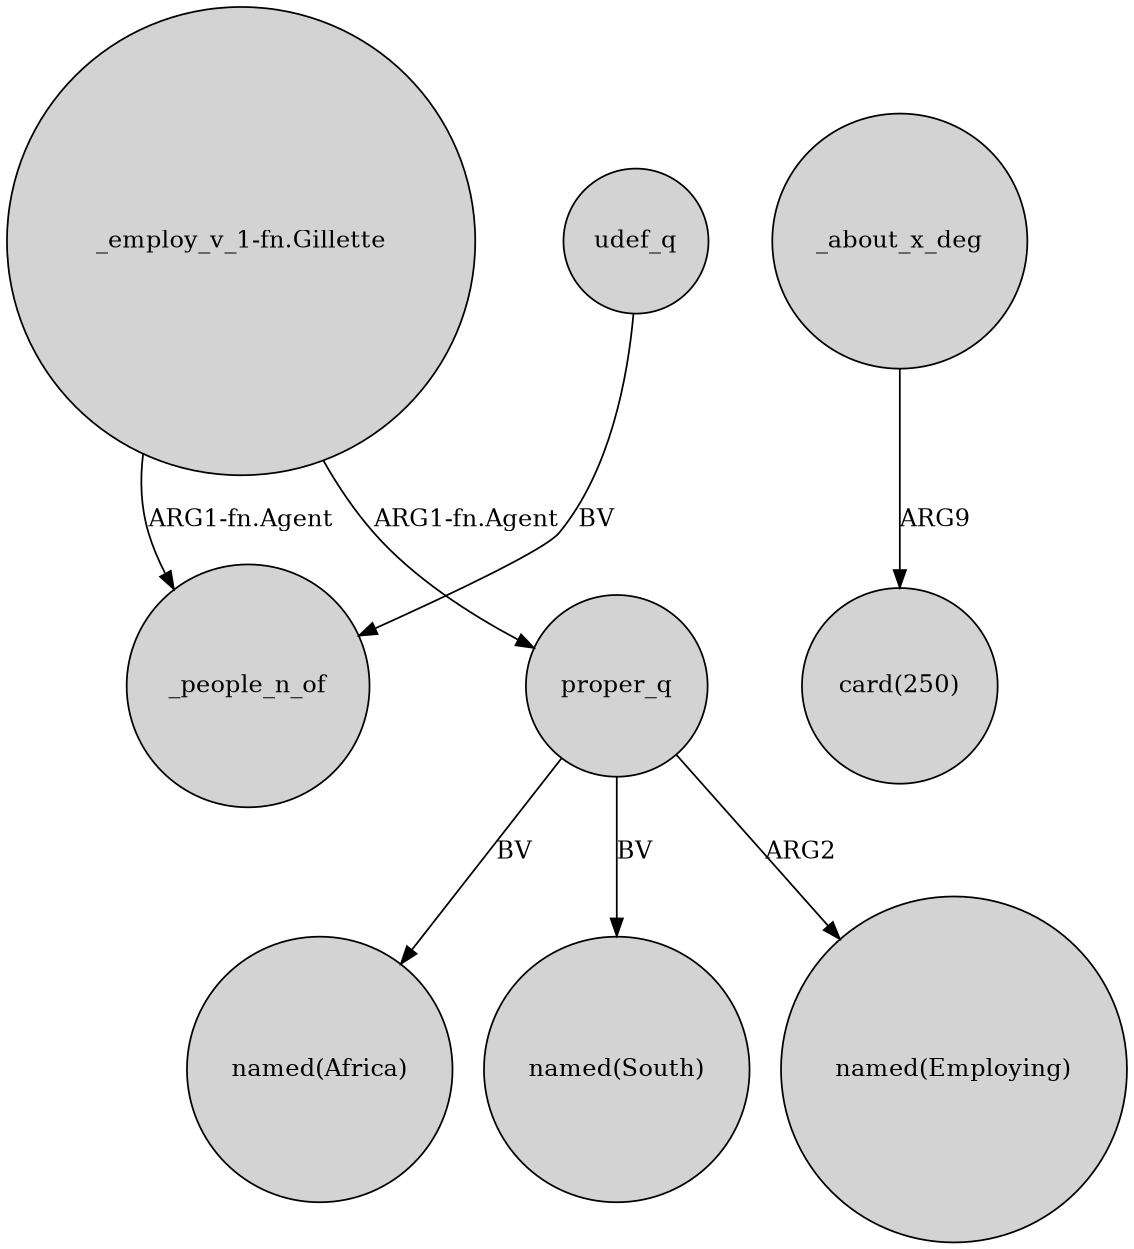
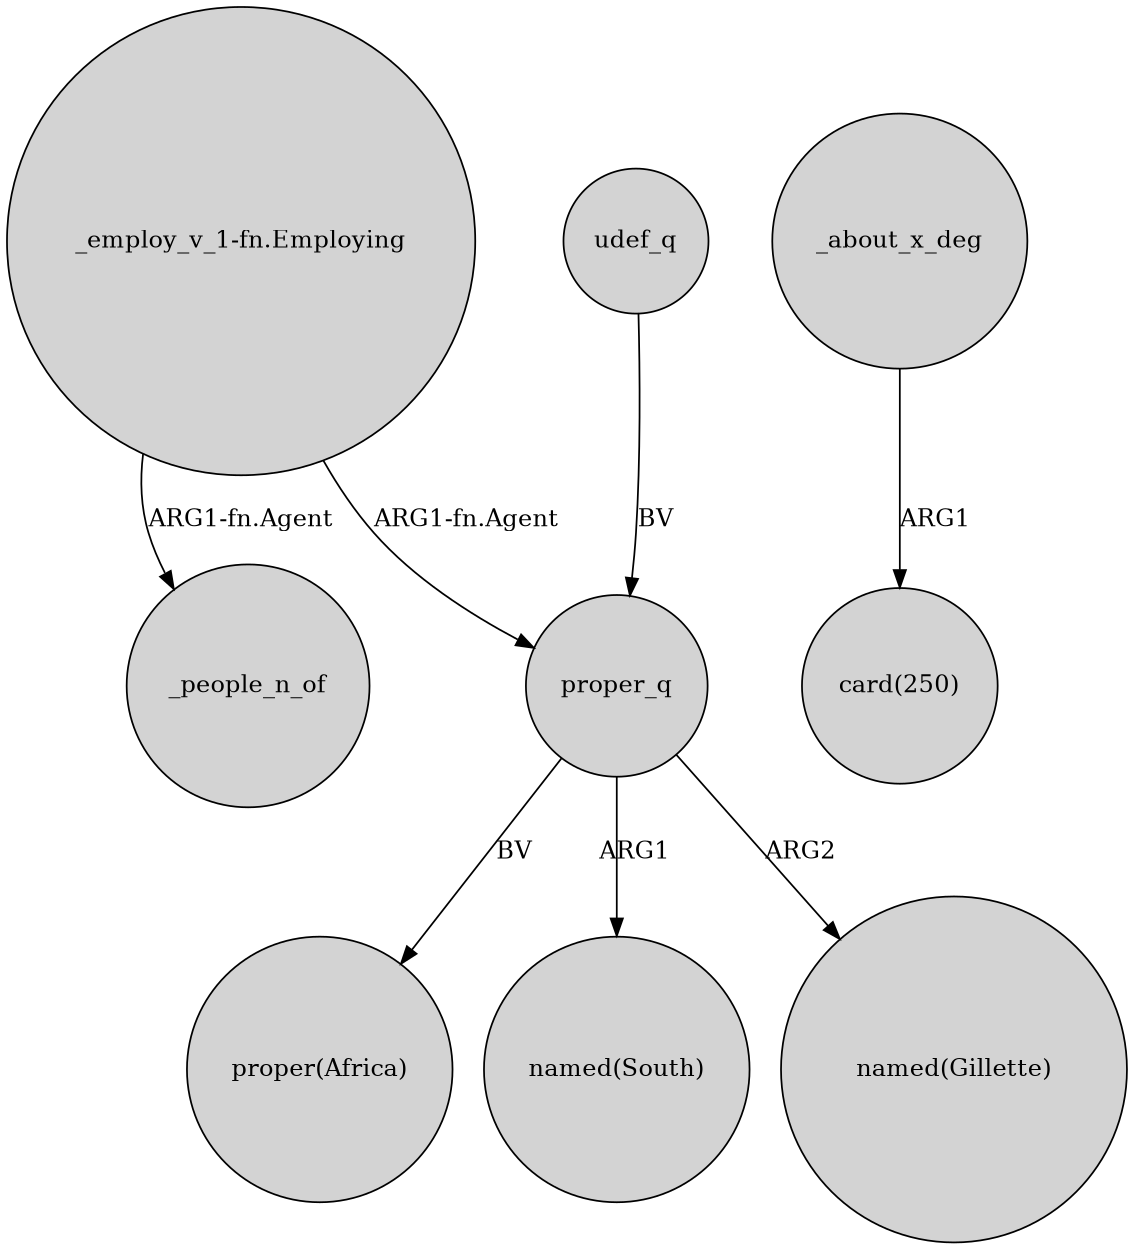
node "_employ_v_1-fn.Gillette": label "_employ_v_1-fn.Gillette" -> "_employ_v_1-fn.Employing"
edge "_about_x_deg" -> "card(250)": label "ARG9" -> "ARG1"
edge "udef_q" -> "_people_n_of": now "udef_q" -> "proper_q"
edge "proper_q" -> "named(South)": label "BV" -> "ARG1"
node "named(Africa)": label "named(Africa)" -> "proper(Africa)"
node "named(Employing)": label "named(Employing)" -> "named(Gillette)"
